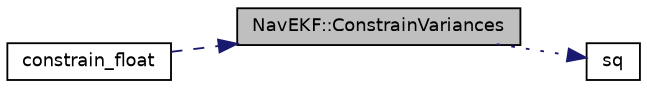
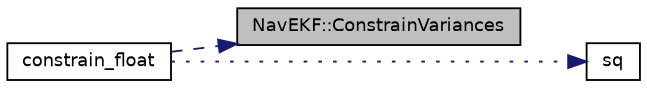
edge "NavEKF::ConstrainVariances" -> "sq": now "constrain_float" -> "sq"
